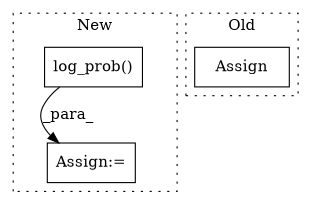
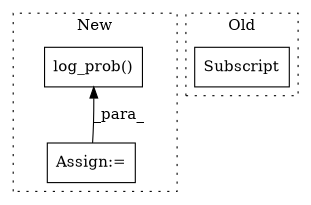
node "Assign": label "Assign" -> "Subscript"
edge "log_prob()" -> "Assign:=": reversed
